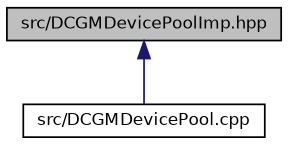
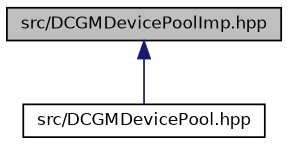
node "src/DCGMDevicePool.cpp": label "src/DCGMDevicePool.cpp" -> "src/DCGMDevicePool.hpp"
